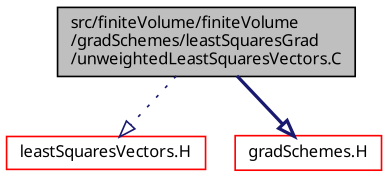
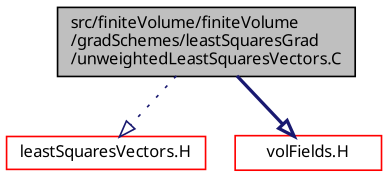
node "gradSchemes.H": label "gradSchemes.H" -> "volFields.H"
